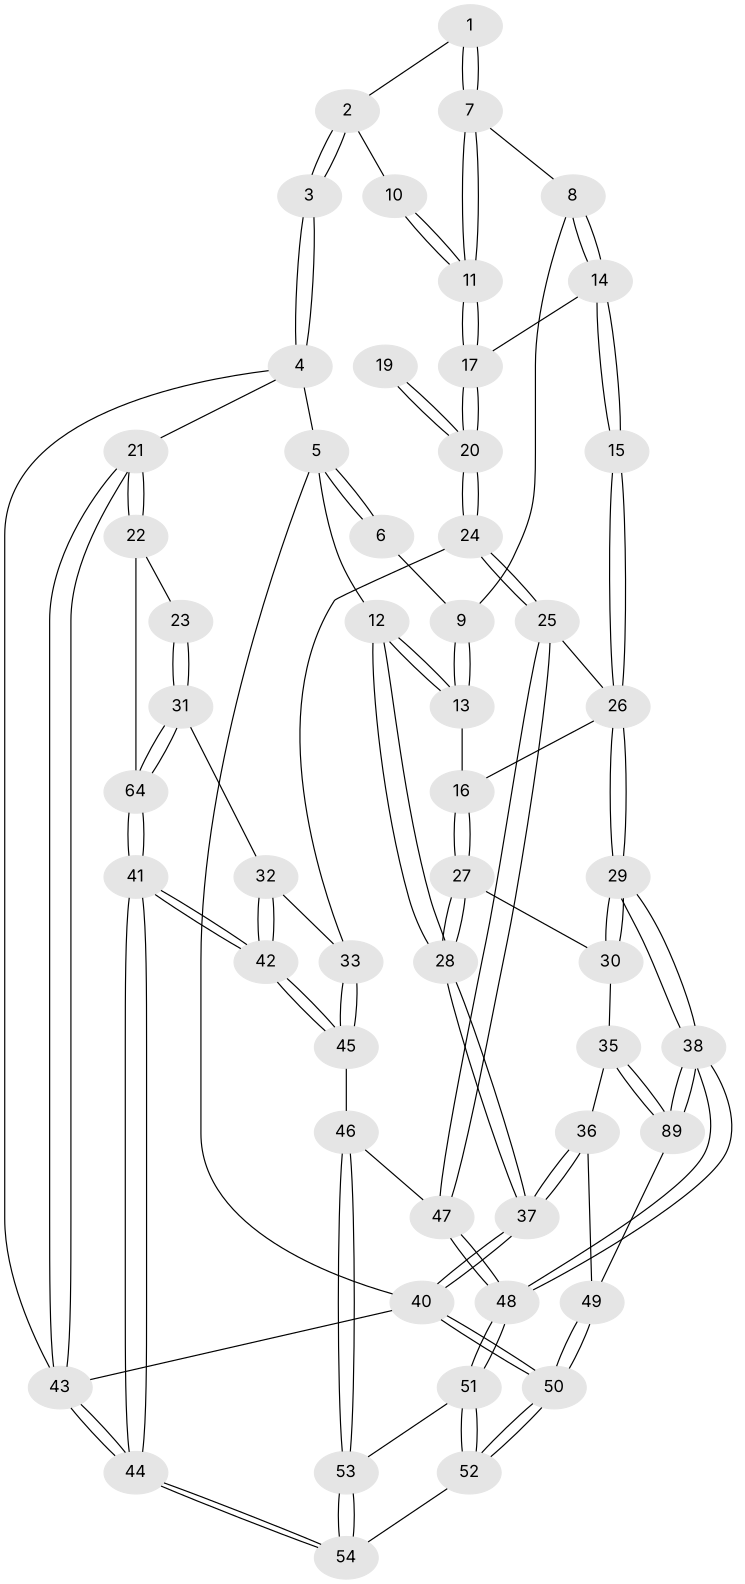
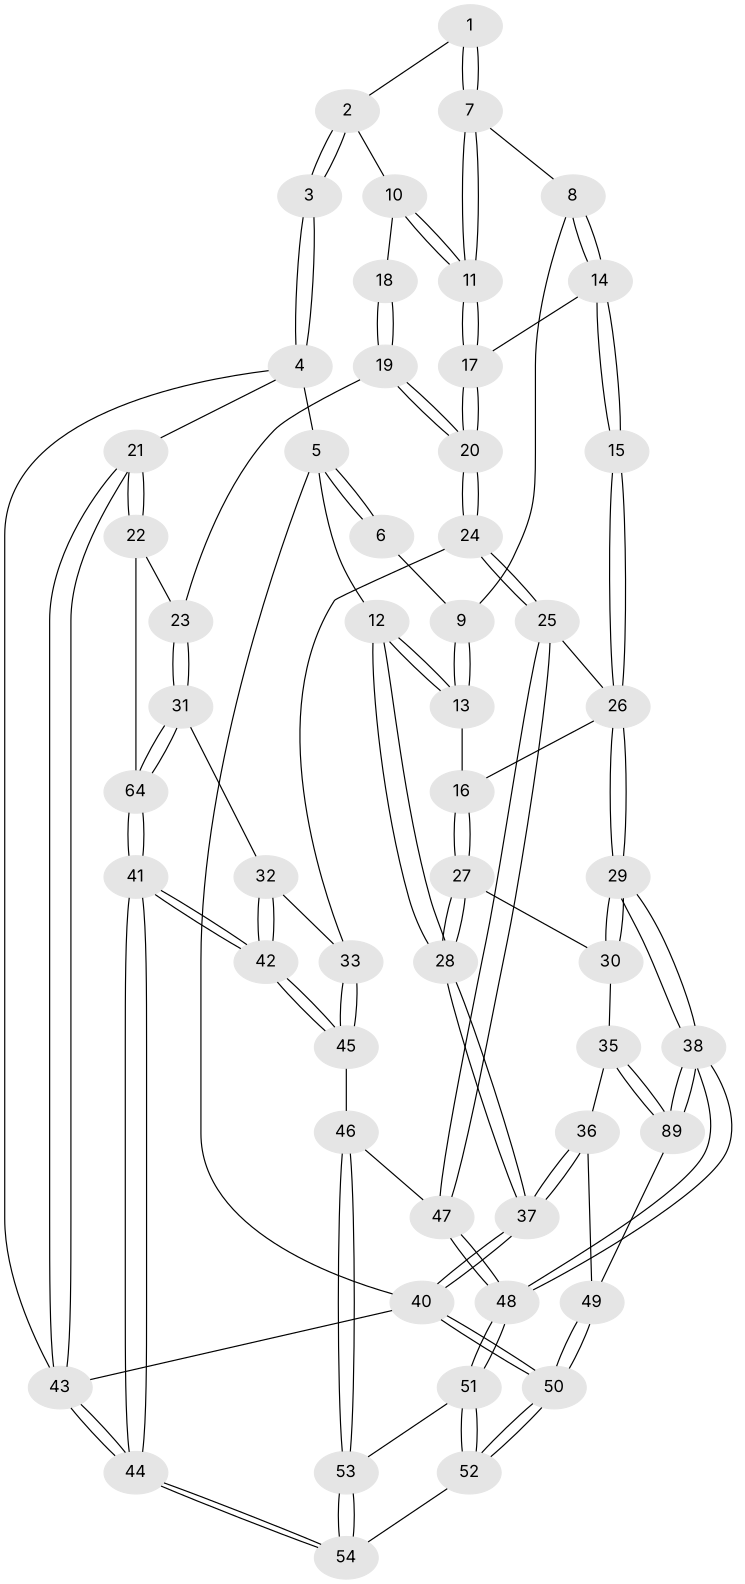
node "18": added
edge "19" -- "23": added
